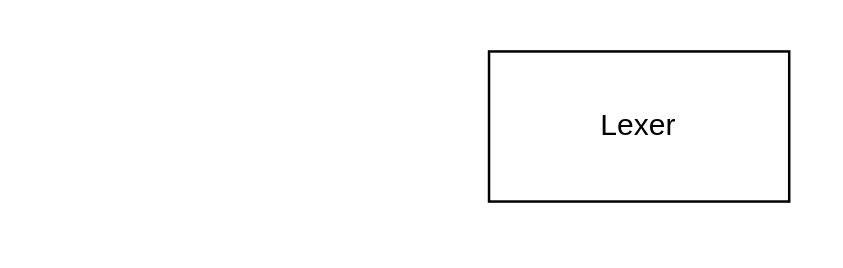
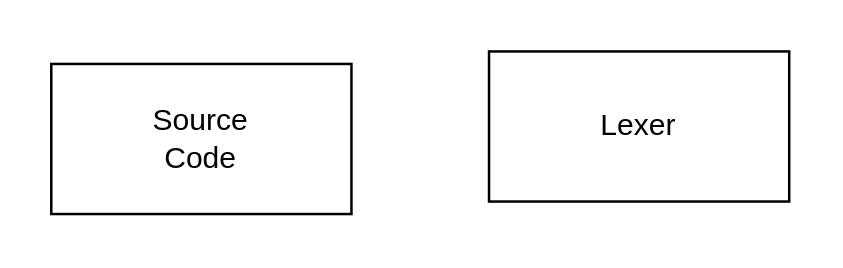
node "Source Code": added
